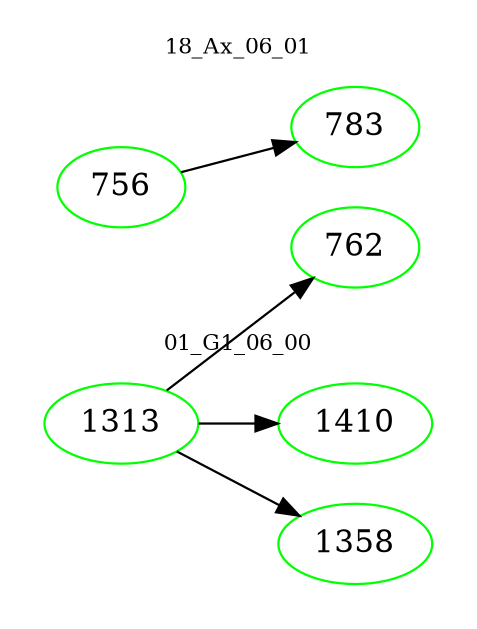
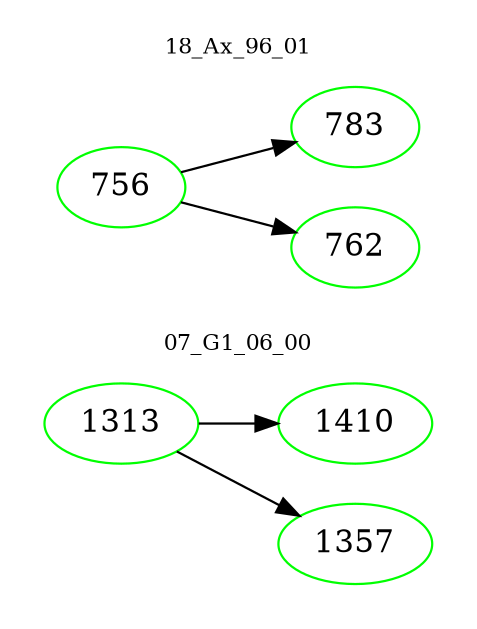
cluster "18_Ax_06_01": label "18_Ax_06_01" -> "18_Ax_96_01"
edge "1313" -> "762": now "756" -> "762"
cluster "01_G1_06_00": label "01_G1_06_00" -> "07_G1_06_00"
node "1358": label "1358" -> "1357"
